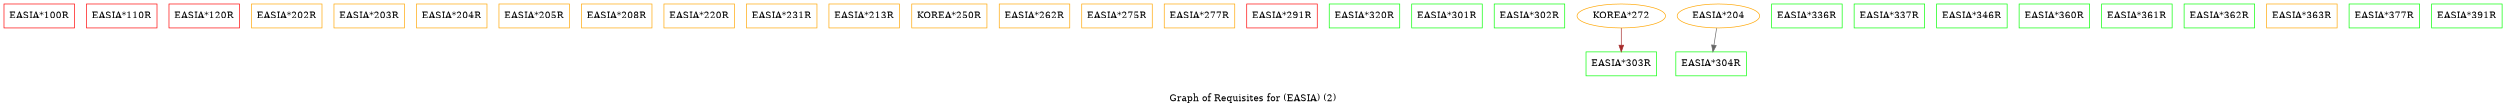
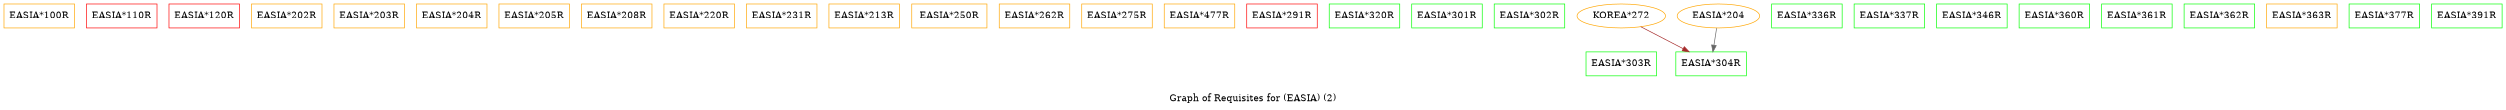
node "EASIA*100R": color red -> orange
node "KOREA*250R": label "KOREA*250R" -> "EASIA*250R"
node "EASIA*277R": label "EASIA*277R" -> "EASIA*477R"
edge "KOREA*272" -> "EASIA*303R": now "KOREA*272" -> "EASIA*304R"
